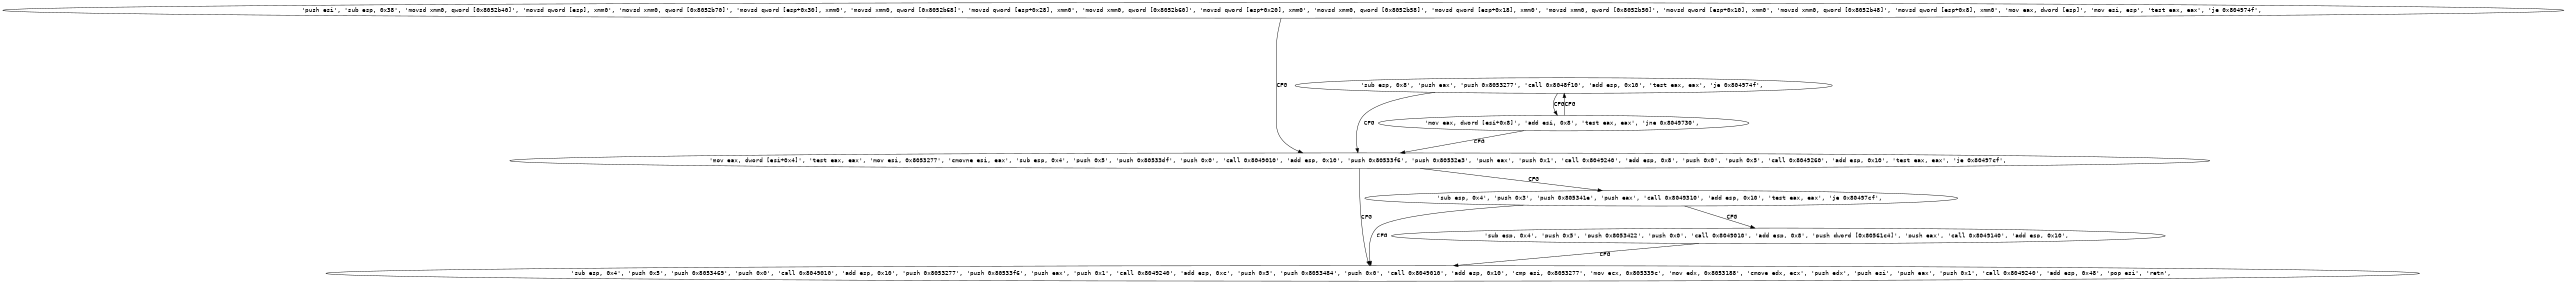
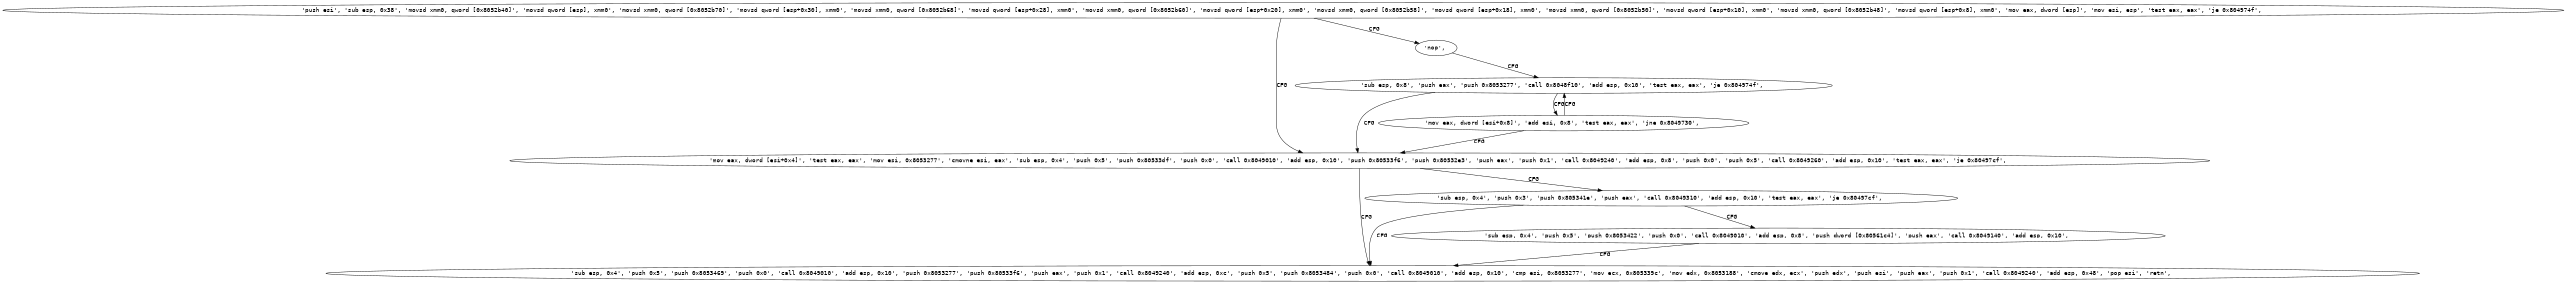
node "'nop',": added
